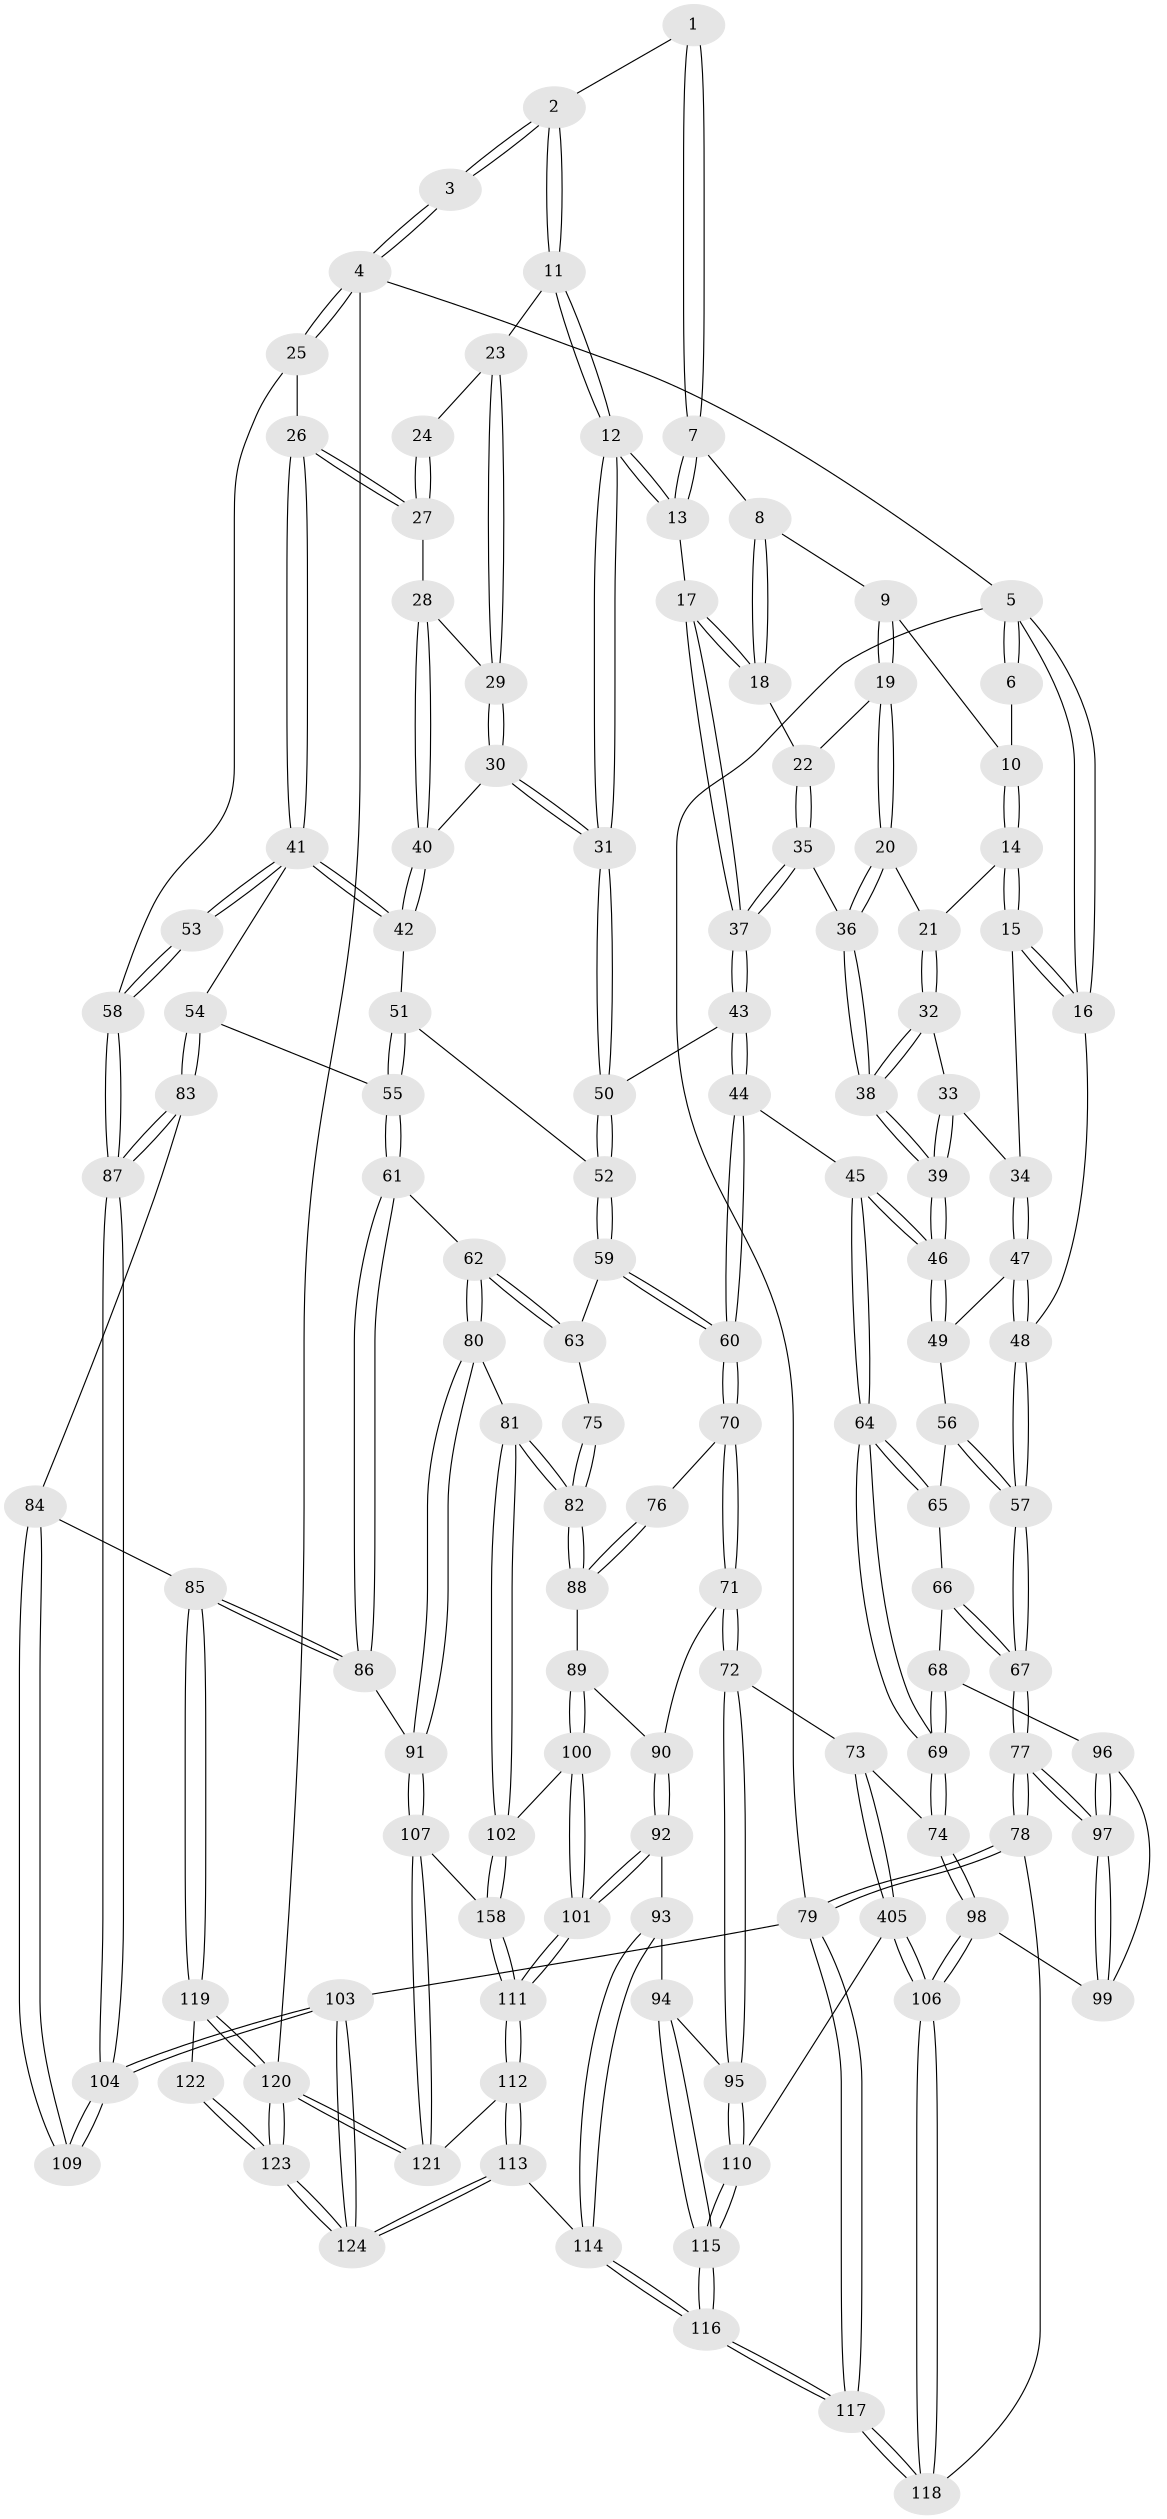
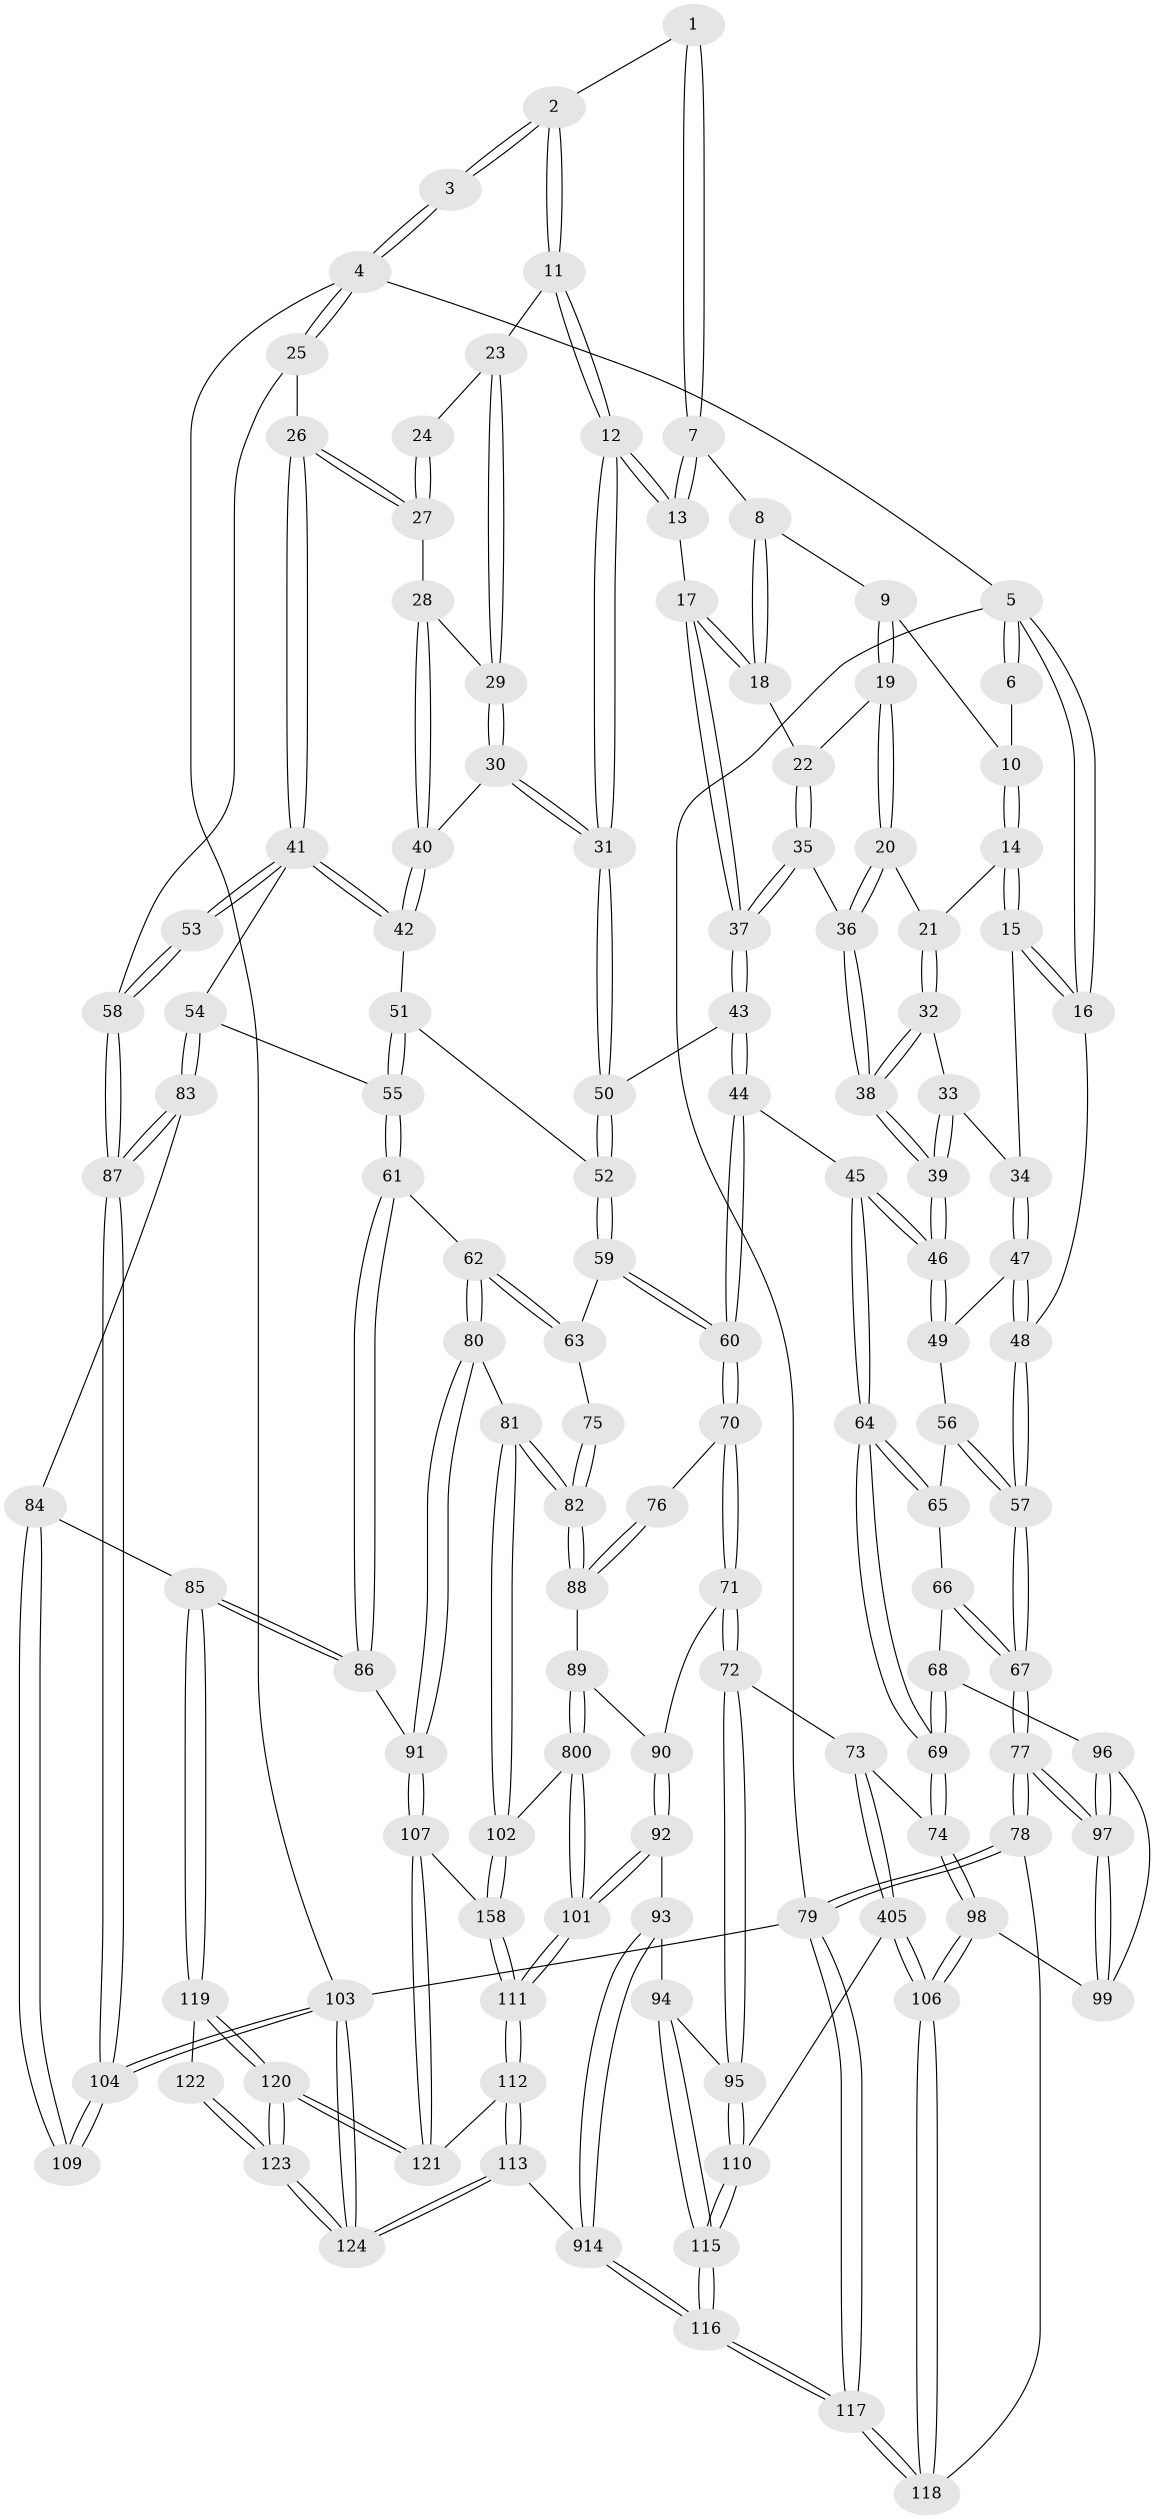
edge "4" -- "120": now "4" -- "103"
node "100": label "100" -> "800"
node "114": label "114" -> "914"
